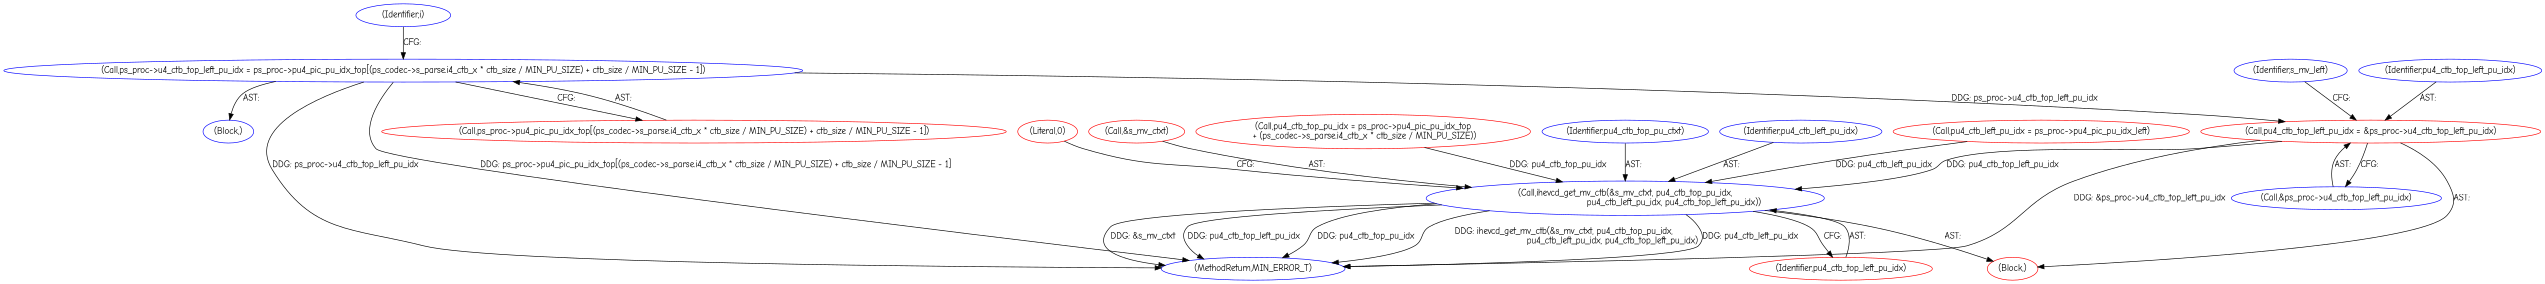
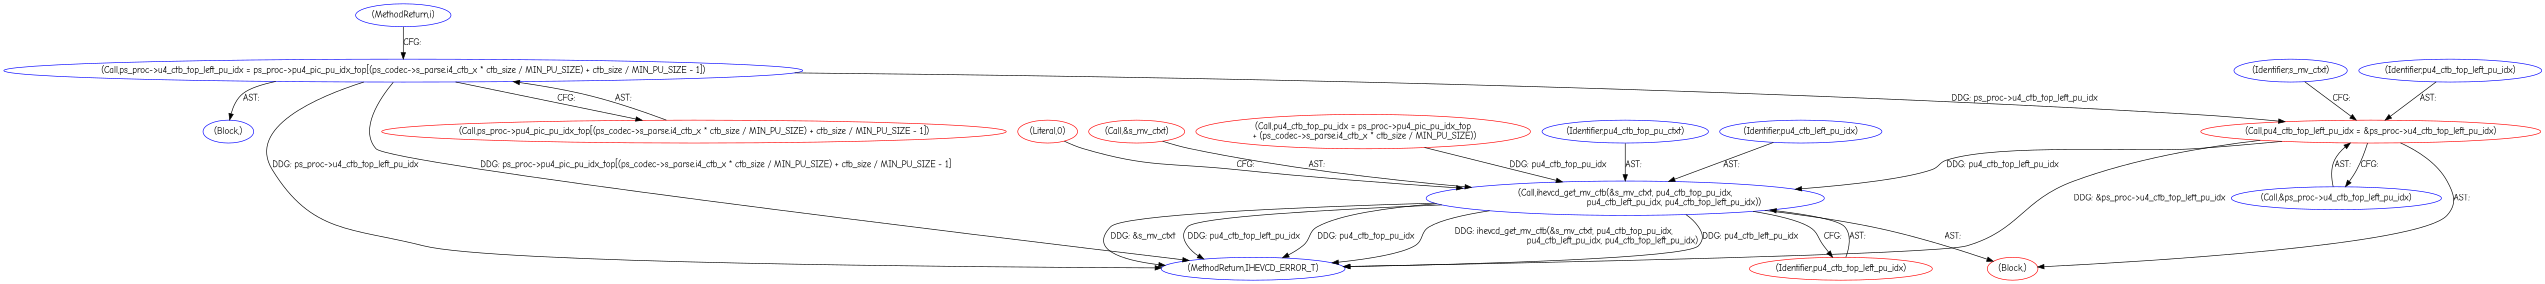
node "(Identifier,i)": label "(Identifier,i)" -> "(MethodReturn,i)"
node "(Identifier,s_mv_left)": label "(Identifier,s_mv_left)" -> "(Identifier,s_mv_ctxt)"
node "(Call,pu4_ctb_left_pu_idx = ps_proc->pu4_pic_pu_idx_left)": removed
node "(MethodReturn,MIN_ERROR_T)": label "(MethodReturn,MIN_ERROR_T)" -> "(MethodReturn,IHEVCD_ERROR_T)"
